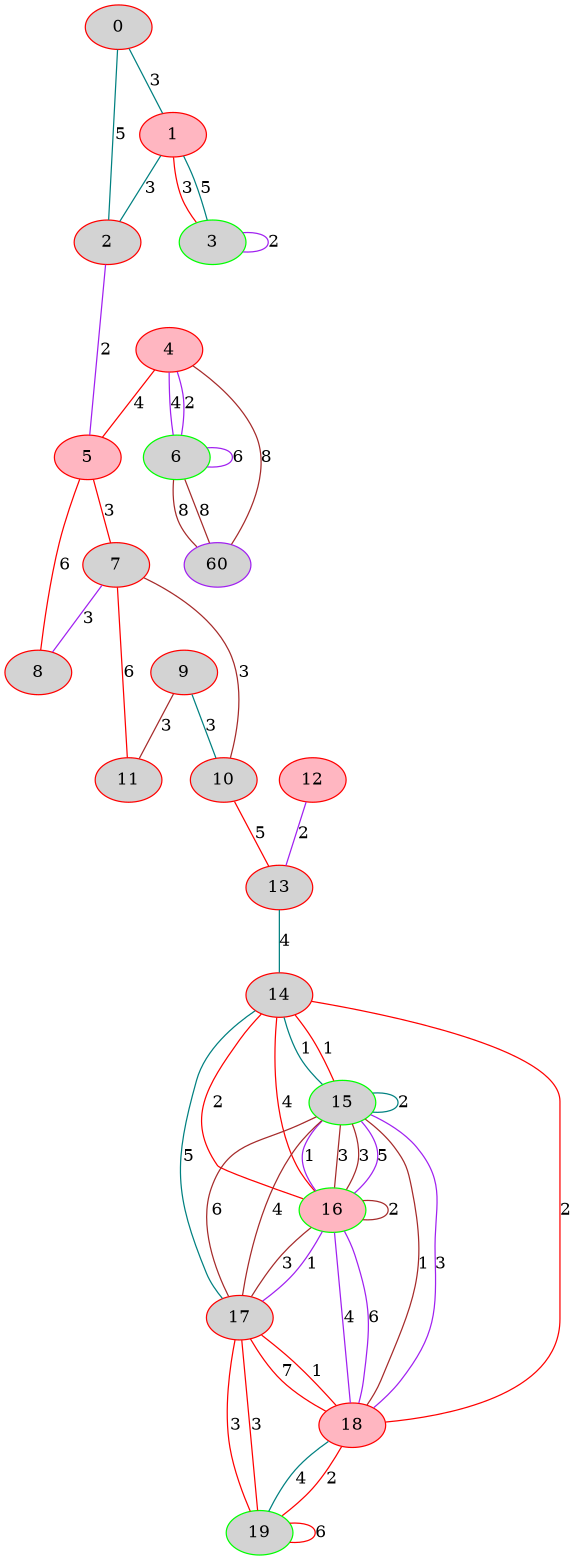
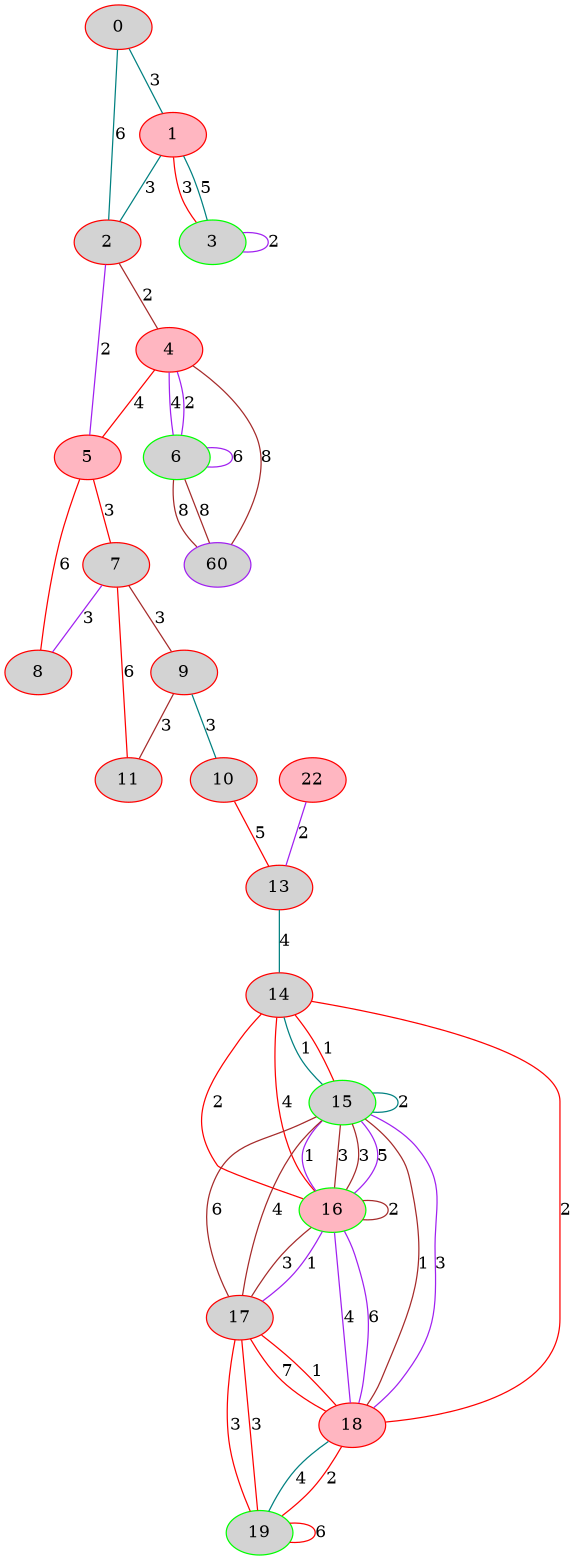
edge "0" -- "2": label "5" -> "6"
edge "2" -- "4": added, label "2"
edge "7" -- "10": now "7" -- "9"
node "12": label "12" -> "22"
edge "14" -- "17": removed, label "5"
